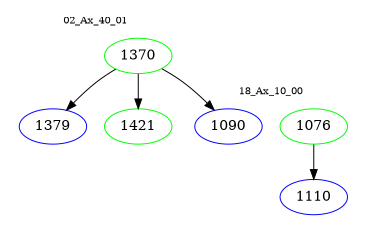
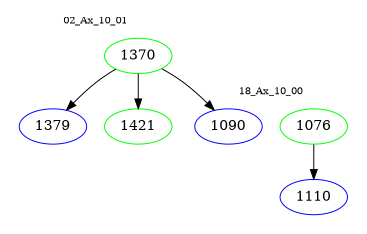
cluster "02_Ax_40_01": label "02_Ax_40_01" -> "02_Ax_10_01"
